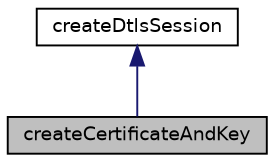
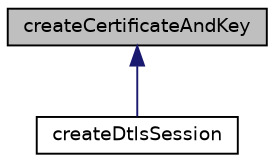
edge "createCertificateAndKey" -> "createDtlsSession": reversed
